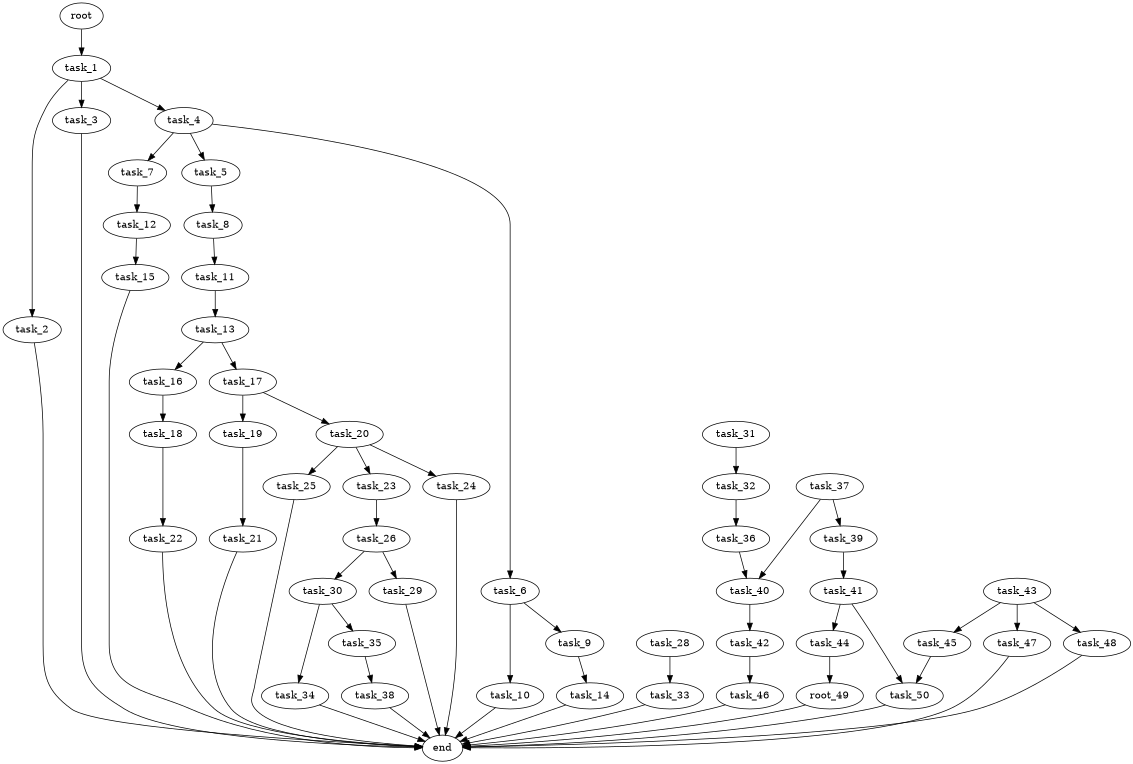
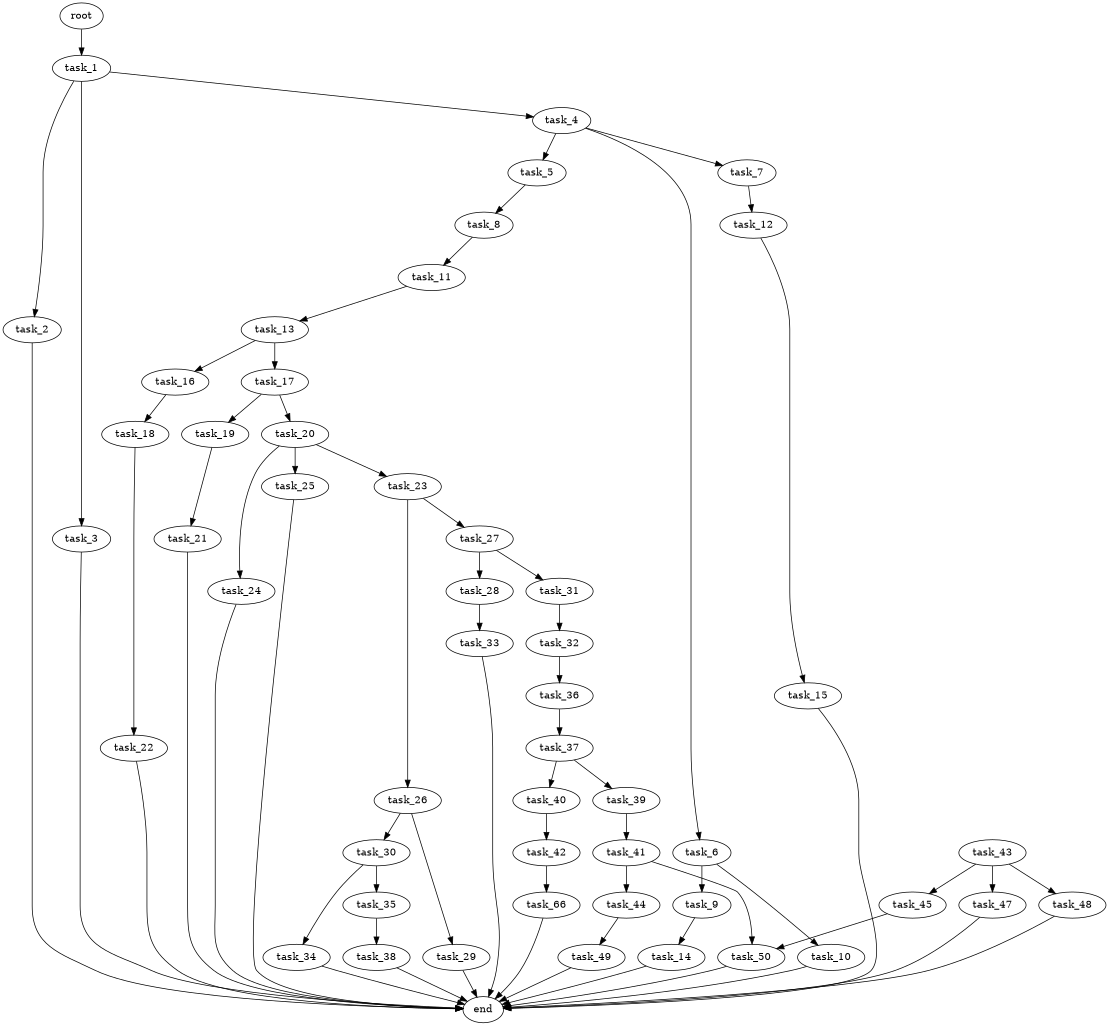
node "task_27": added
edge "task_36" -> "task_40": now "task_36" -> "task_37"
node "task_46": label "task_46" -> "task_66"
node "root_49": label "root_49" -> "task_49"
